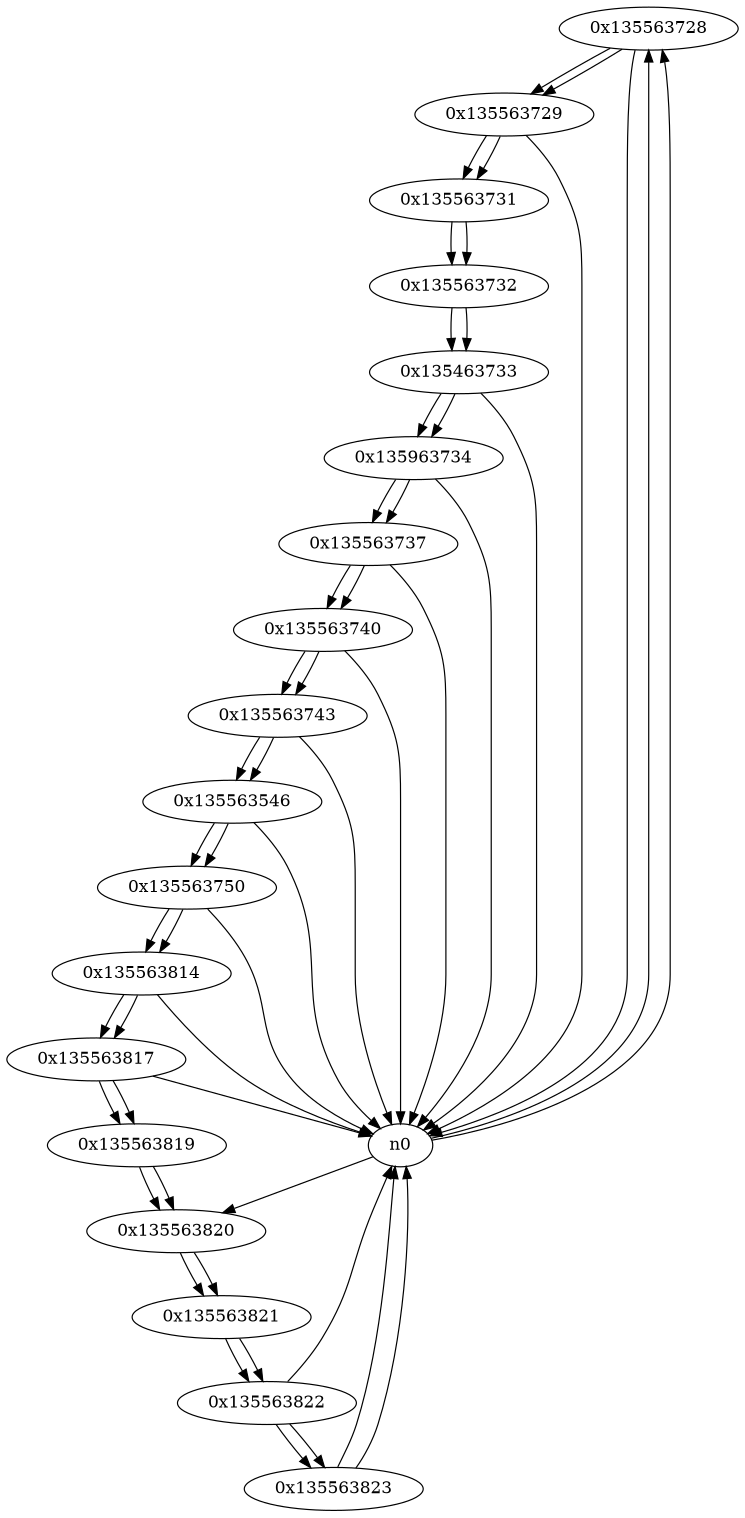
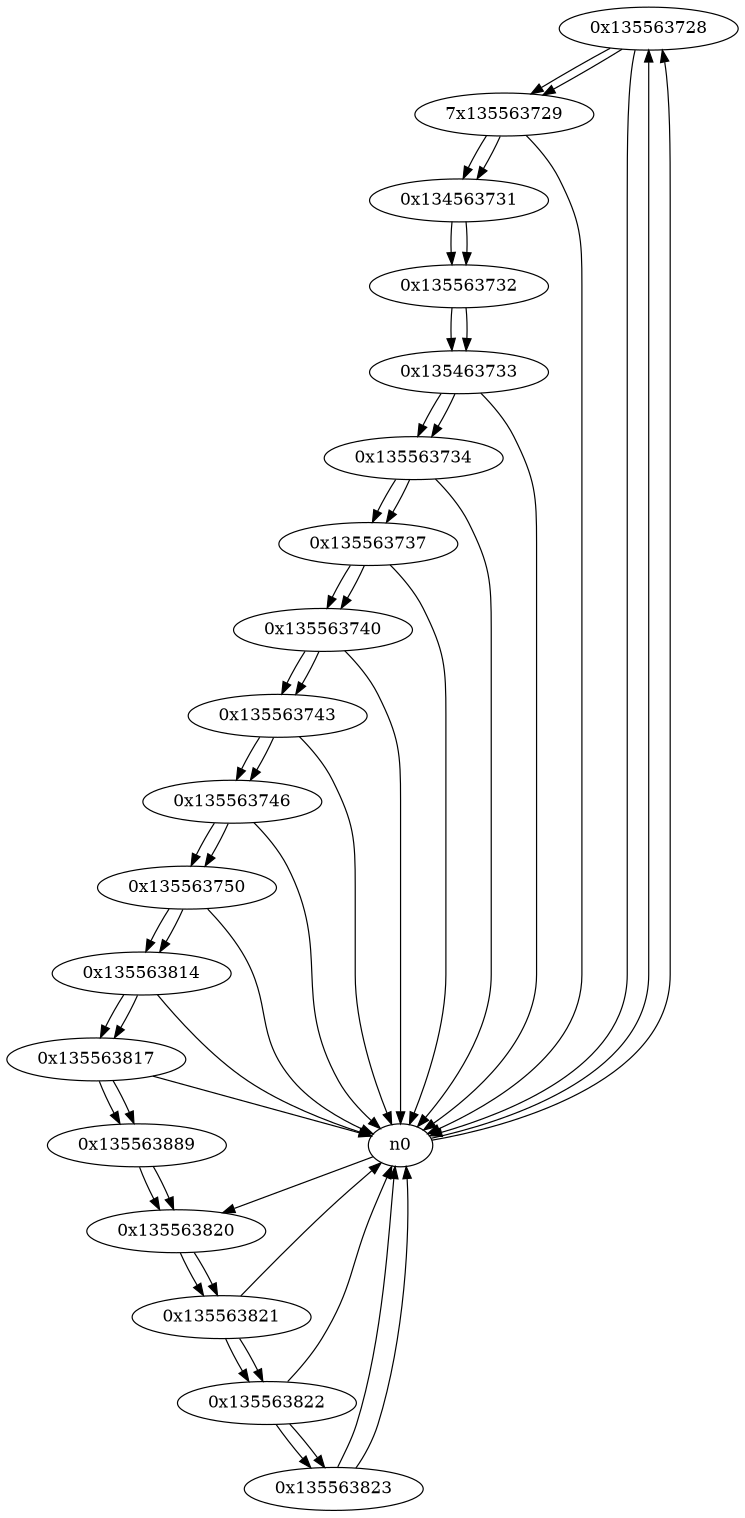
node "0x135563729": label "0x135563729" -> "7x135563729"
node "0x135563731": label "0x135563731" -> "0x134563731"
node "0x135963734": label "0x135963734" -> "0x135563734"
node "0x135563546": label "0x135563546" -> "0x135563746"
node "0x135563819": label "0x135563819" -> "0x135563889"
edge "0x135563821" -> "n0": added
